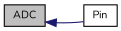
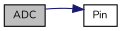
edge "Pin" -> "ADC": reversed
